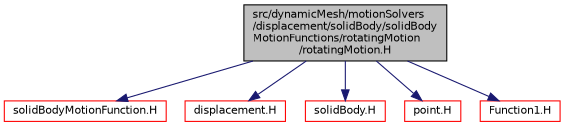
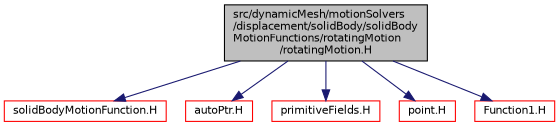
node "displacement.H": label "displacement.H" -> "autoPtr.H"
node "solidBody.H": label "solidBody.H" -> "primitiveFields.H"
